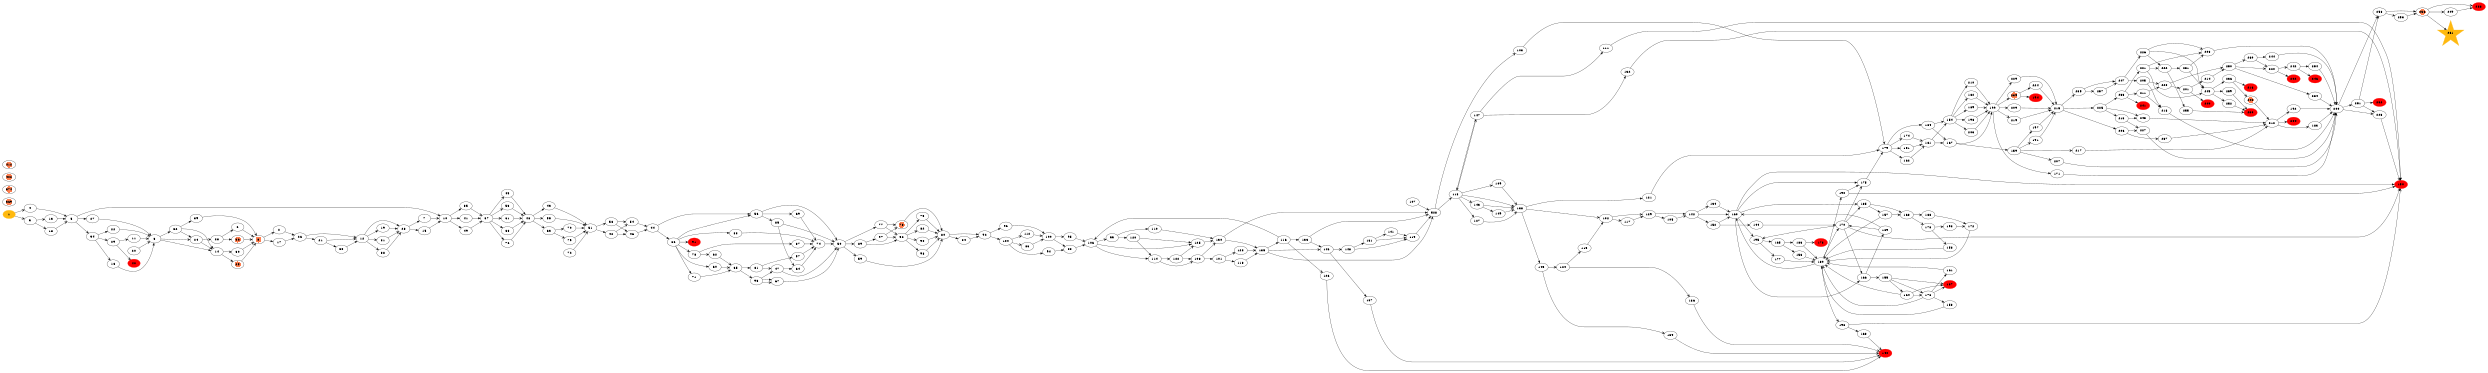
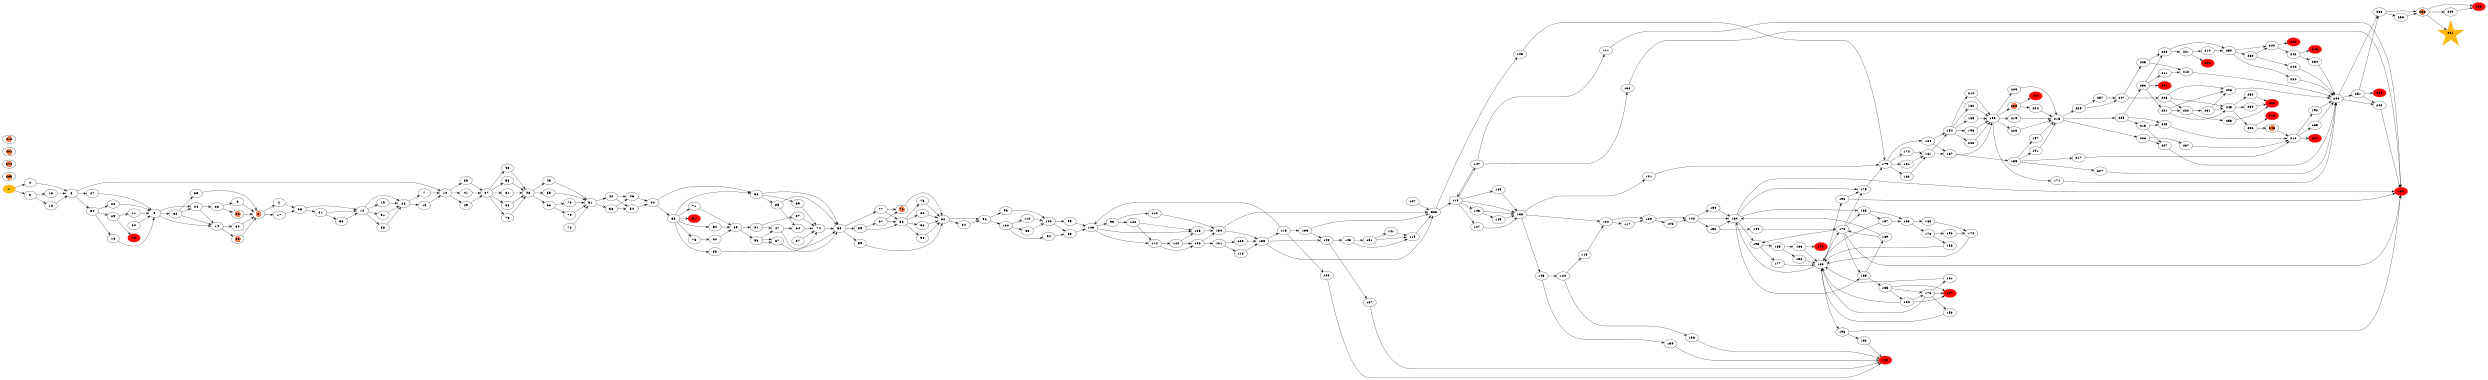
edge "211" -> "228": now "233" -> "228"
edge "78" -> "87": removed
